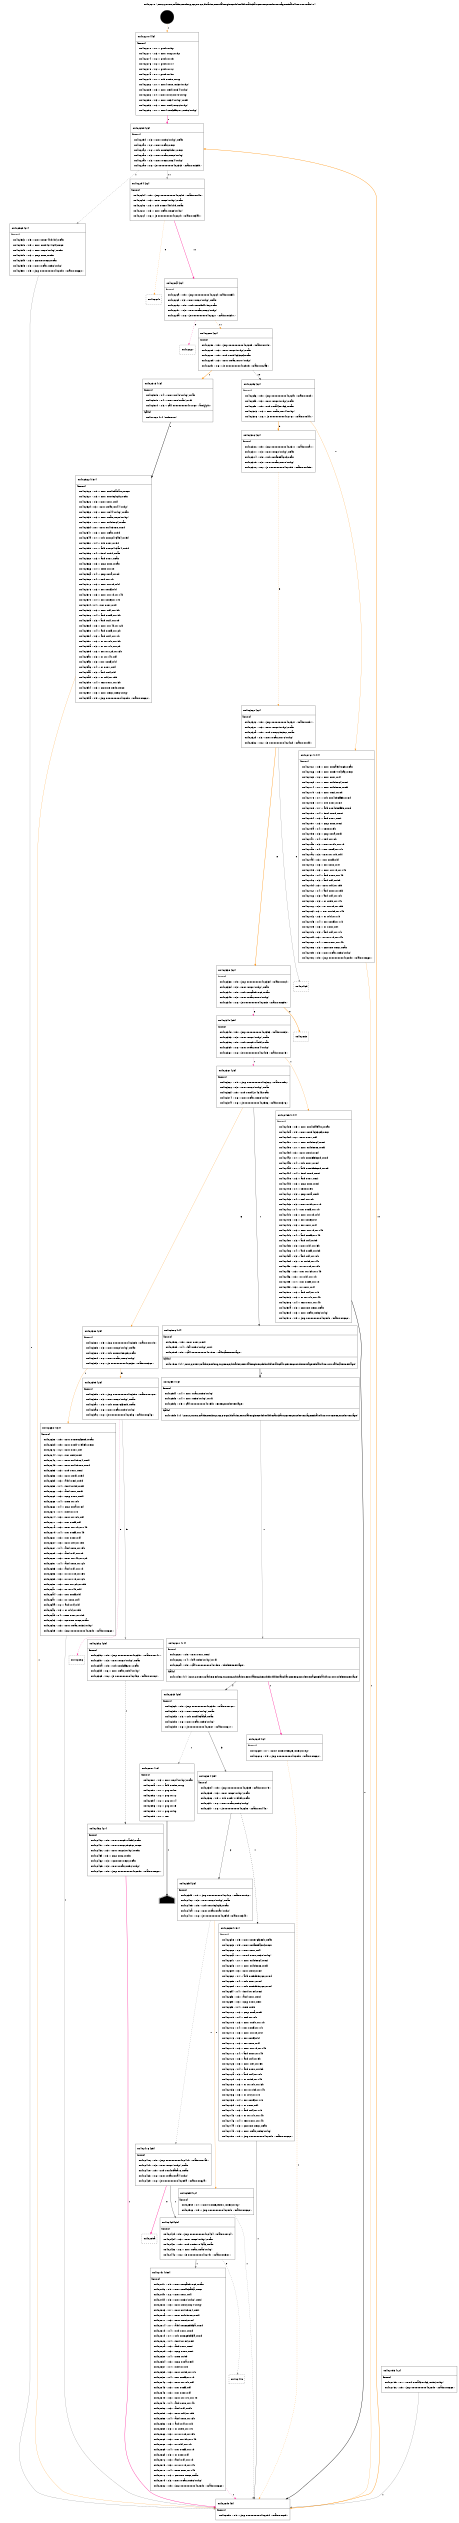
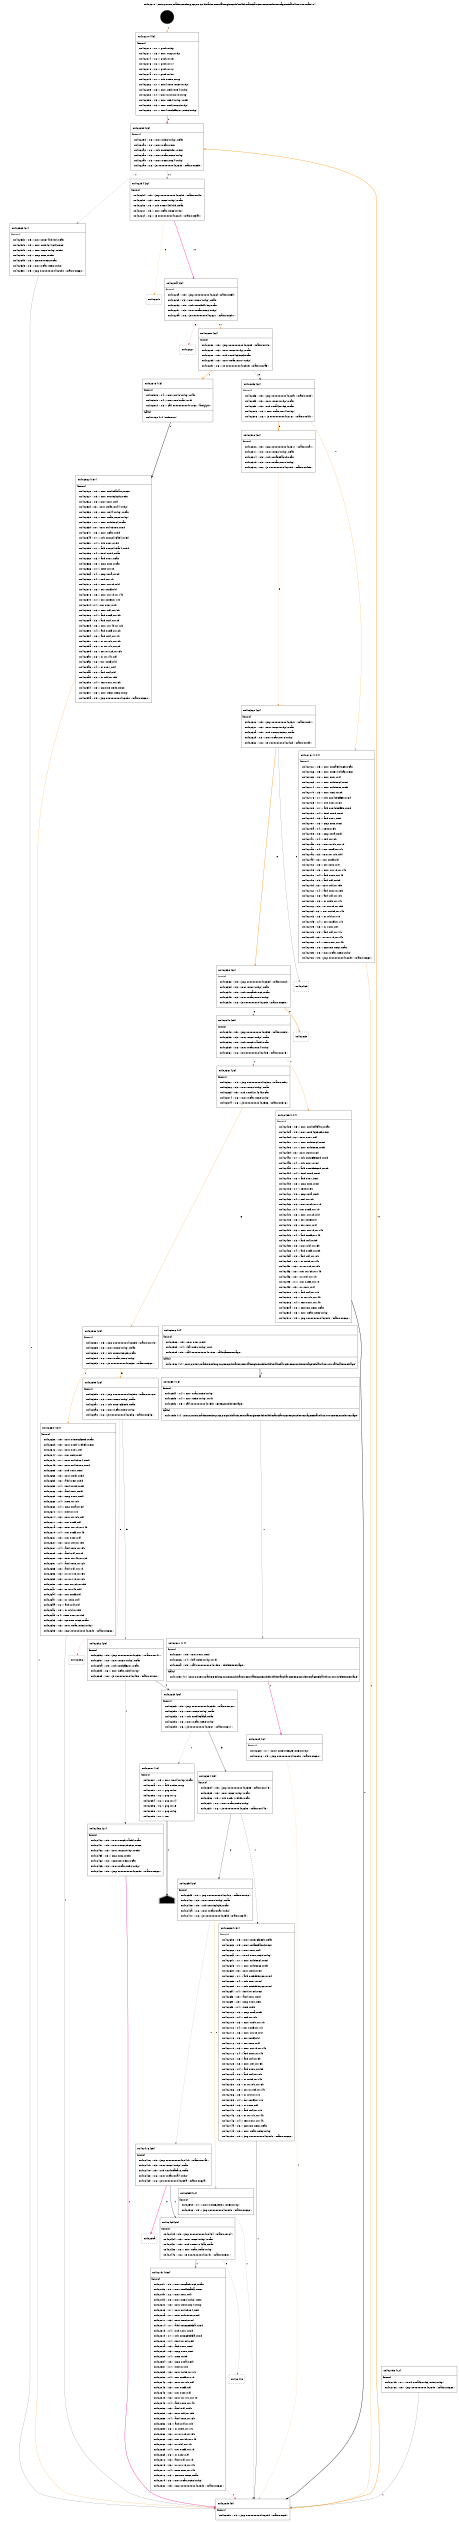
edge "0x402367 [25]" -> "0x4025e6 [14]": removed, label "1"
edge "0x402601 [14]" -> "0x4023cb [25]": now "0x4023b2 [25]" -> "0x4023cb [25]"
